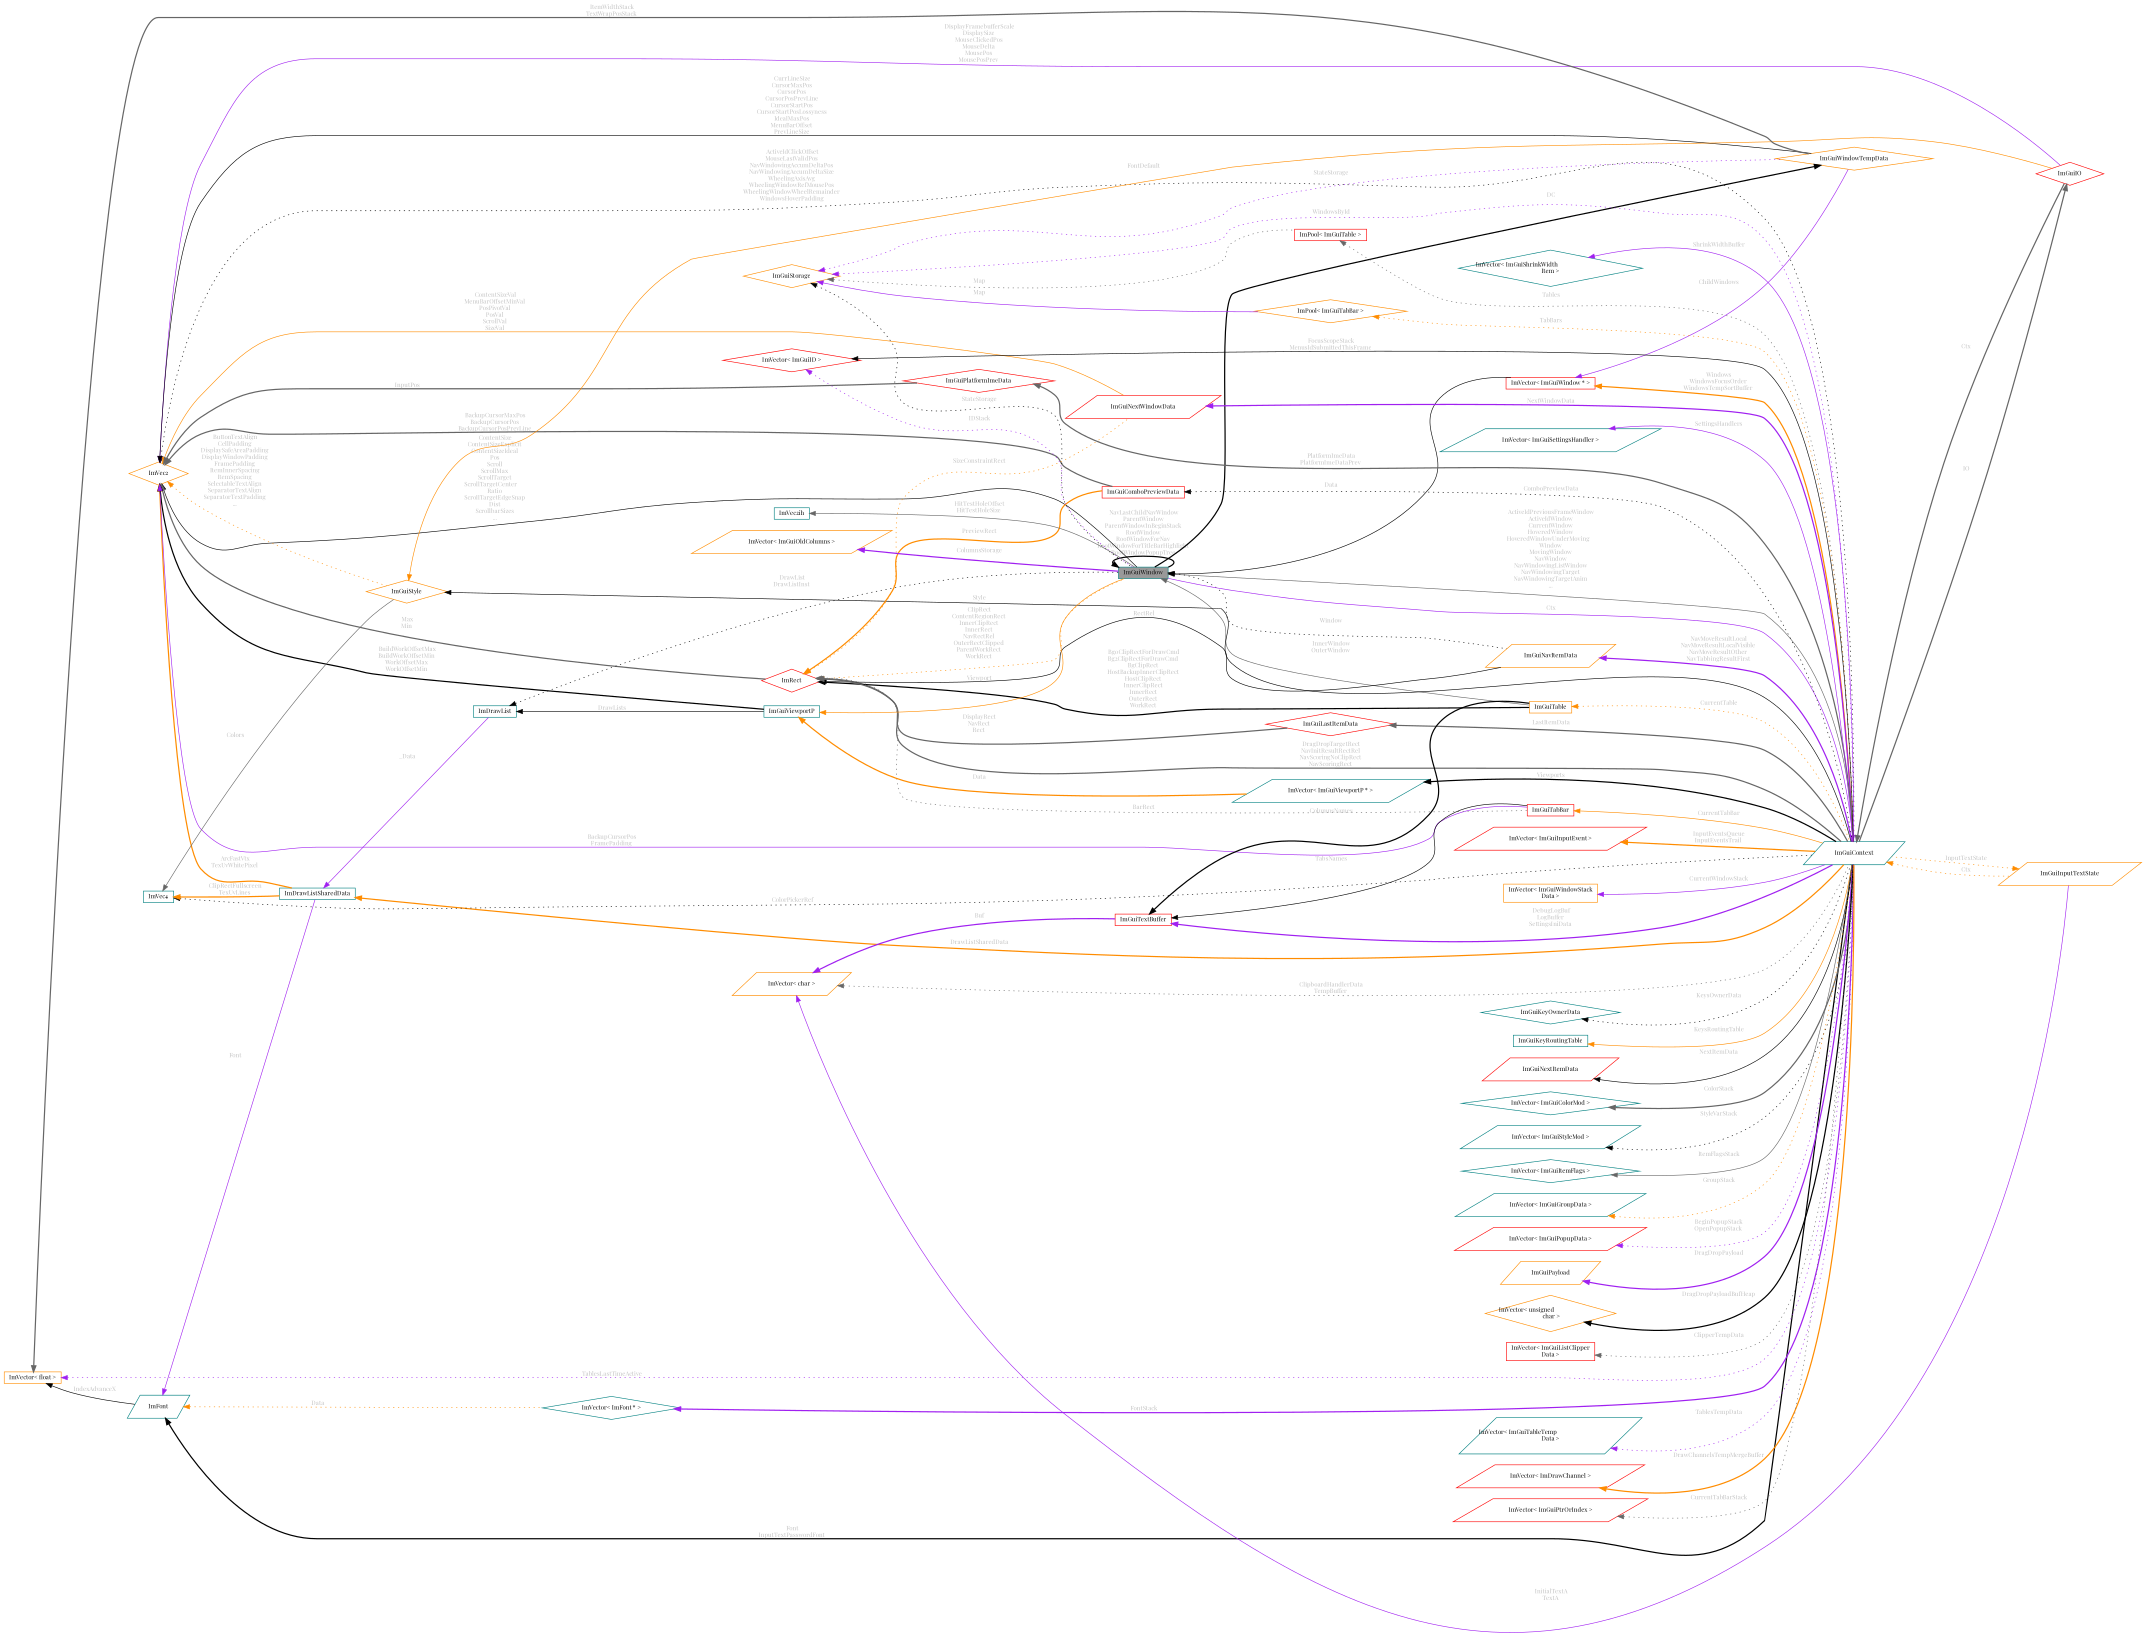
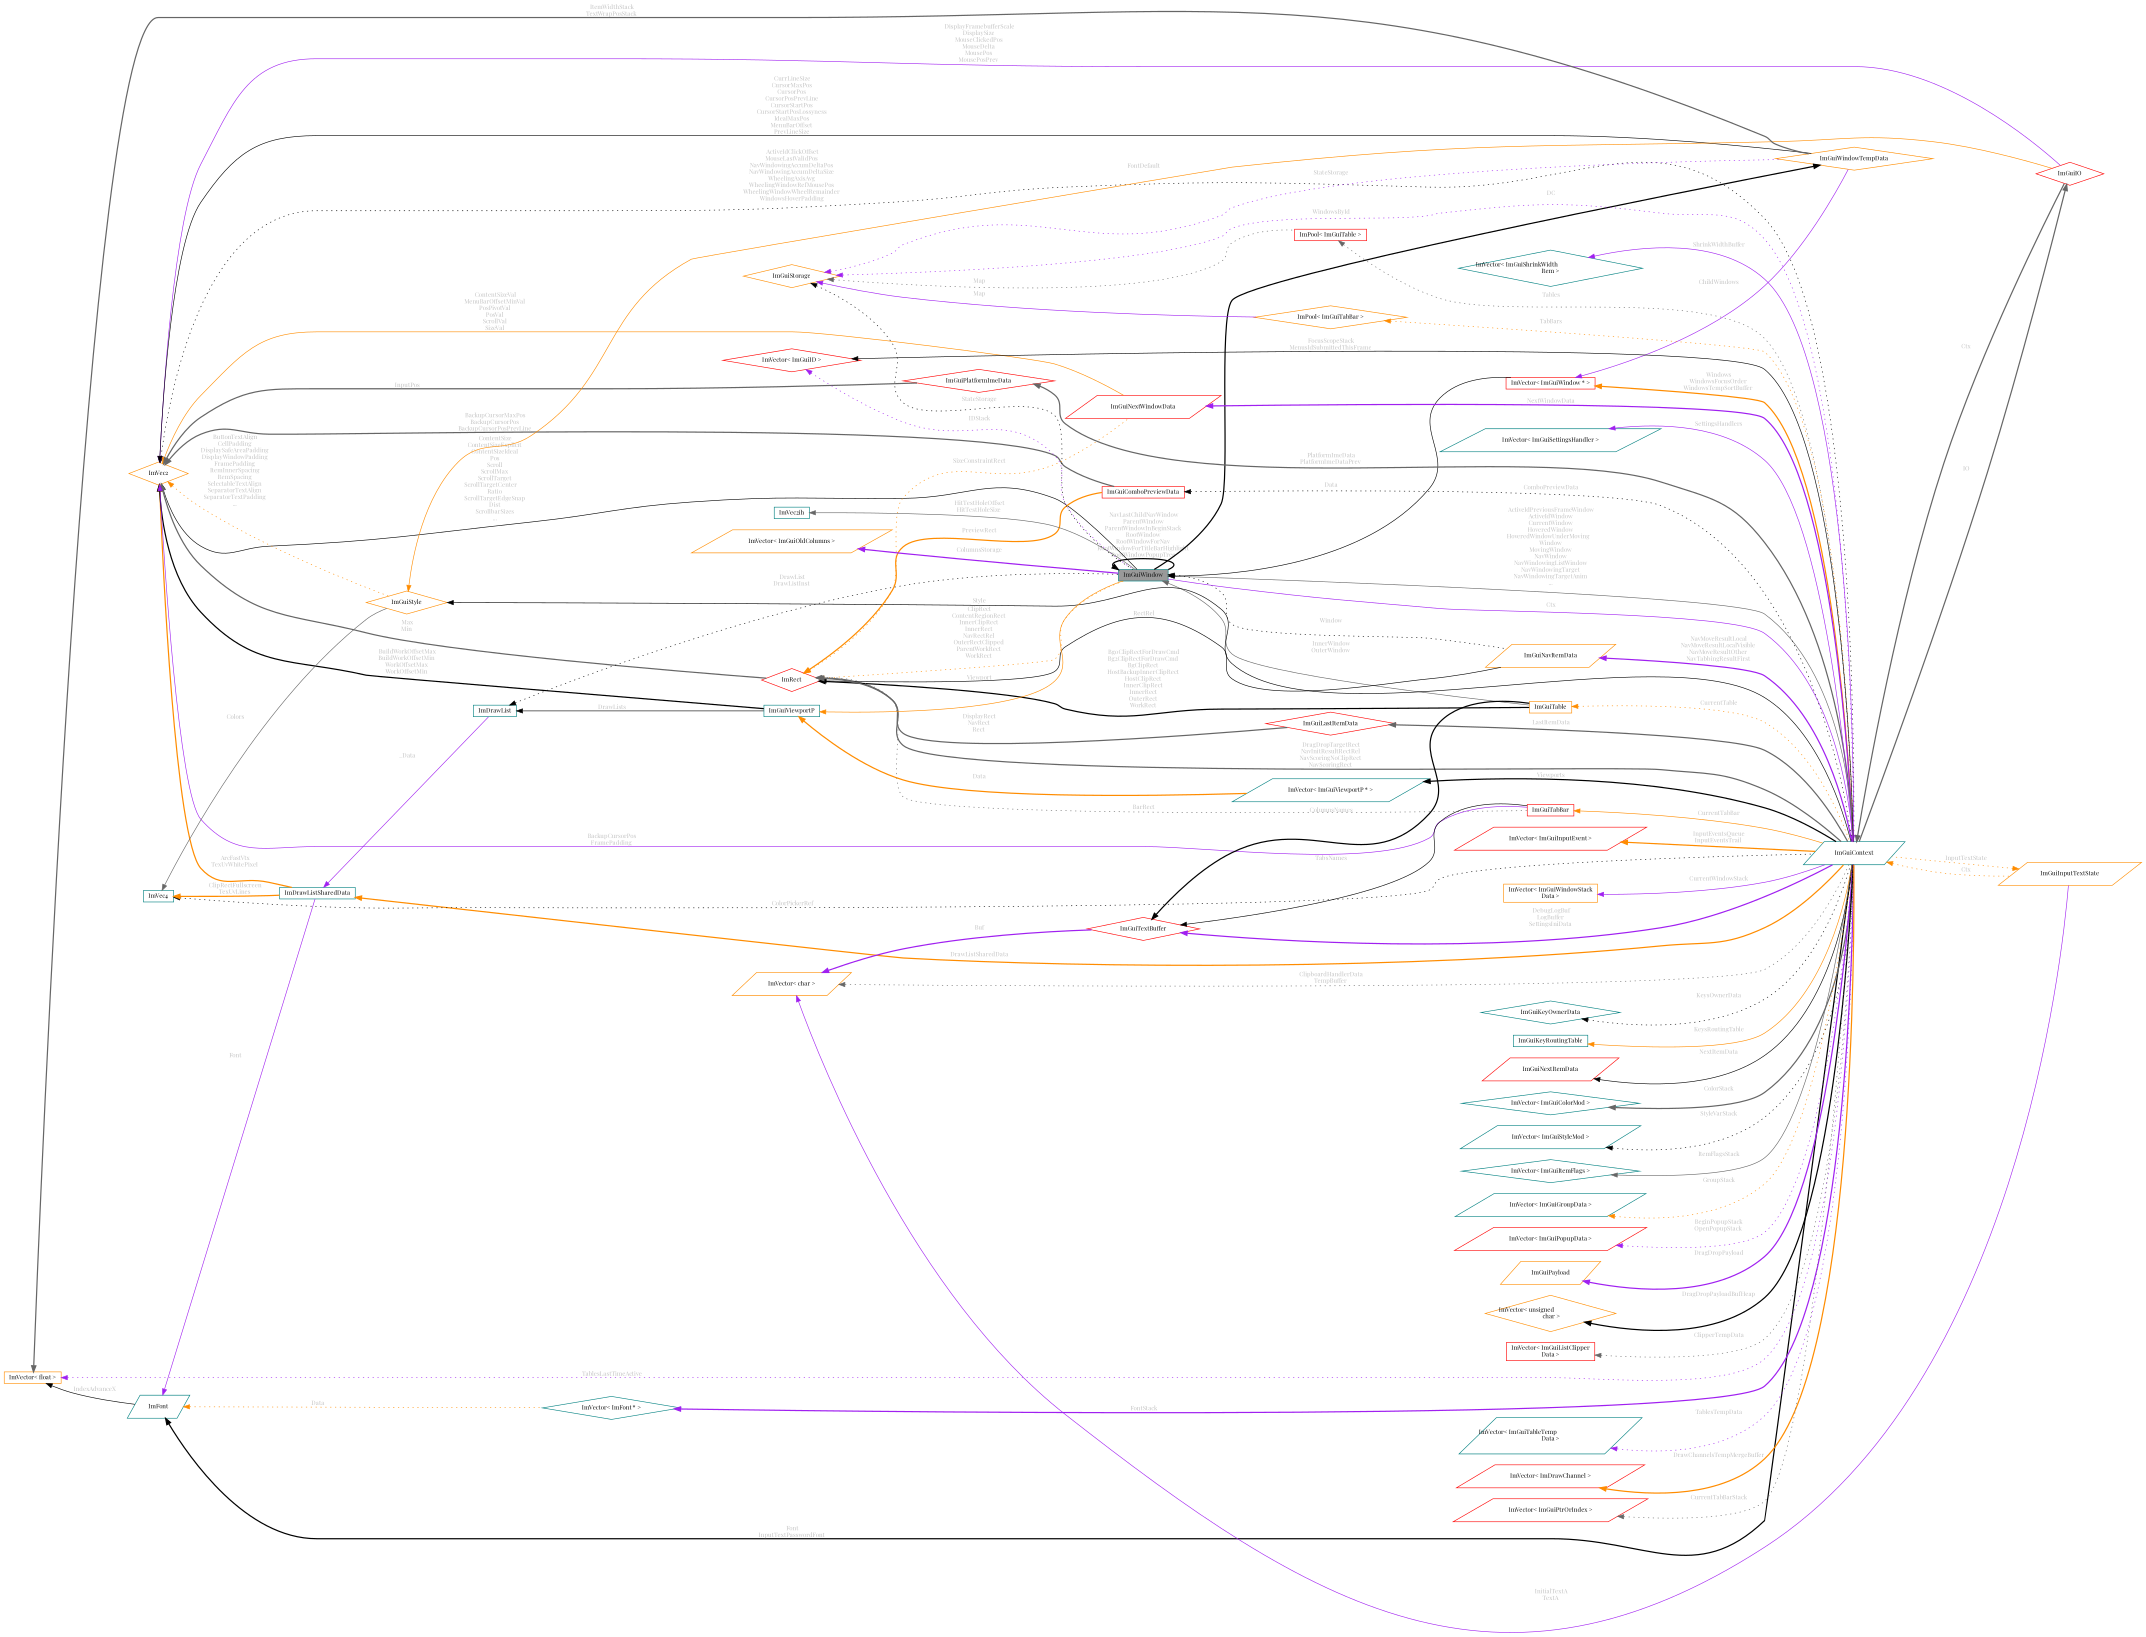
node "ImGuiTextBuffer": shape box -> diamond
